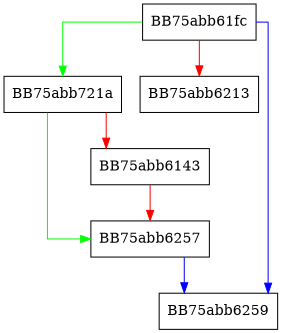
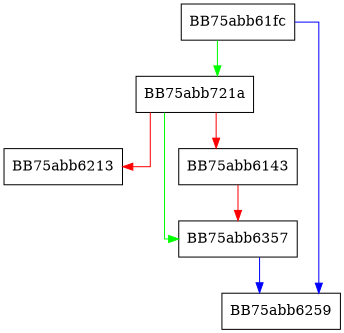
edge "BB75abb61fc" -> "BB75abb6213": now "BB75abb721a" -> "BB75abb6213"
node "BB75abb6257": label "BB75abb6257" -> "BB75abb6357"
